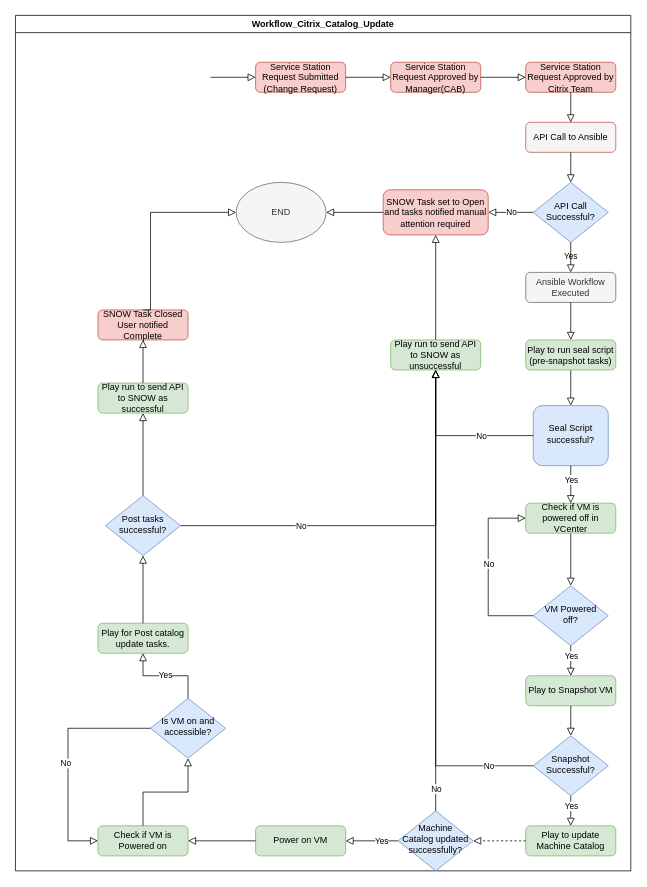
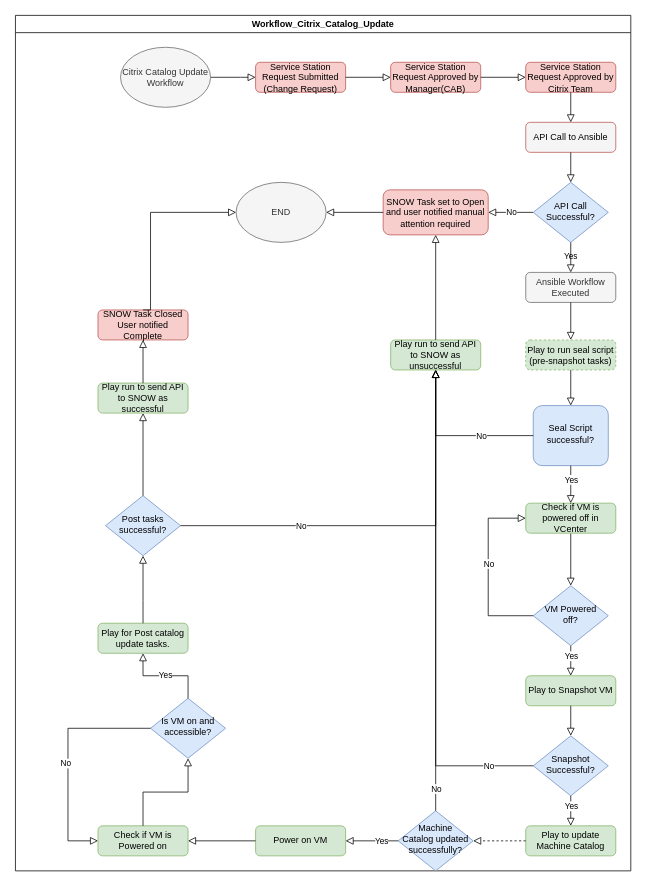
node "Citrix Catalog Update Workflow": added
node "SNOW Task set to Open and tasks notified manual attention required": label "SNOW Task set to Open and tasks notified manual attention required" -> "SNOW Task set to Open and user notified manual attention required"
node "Play to run seal script (pre-snapshot tasks)": style solid -> dashed
